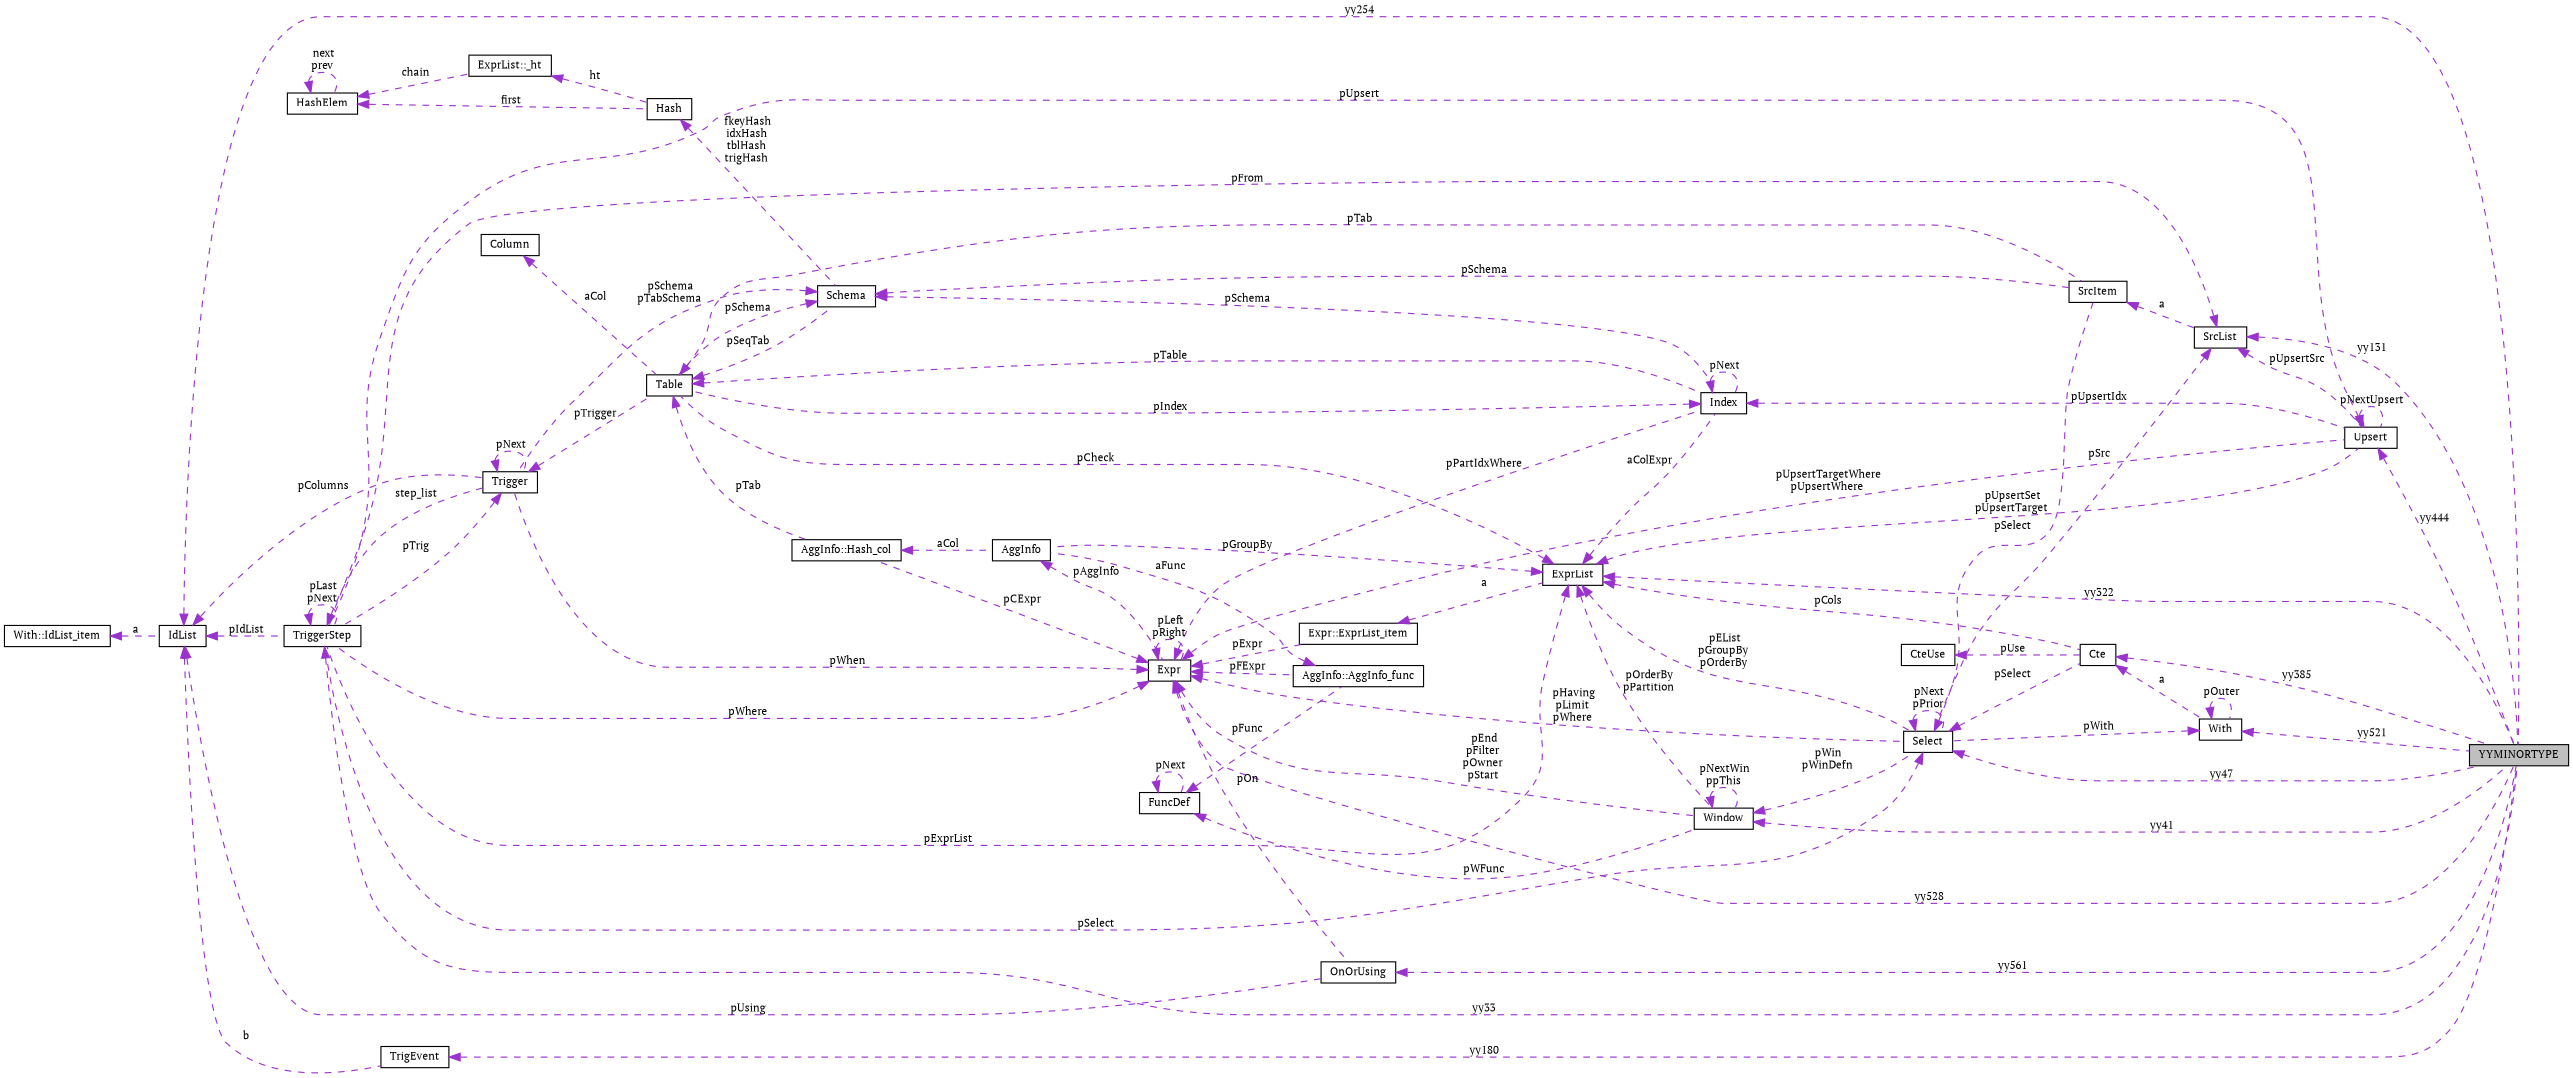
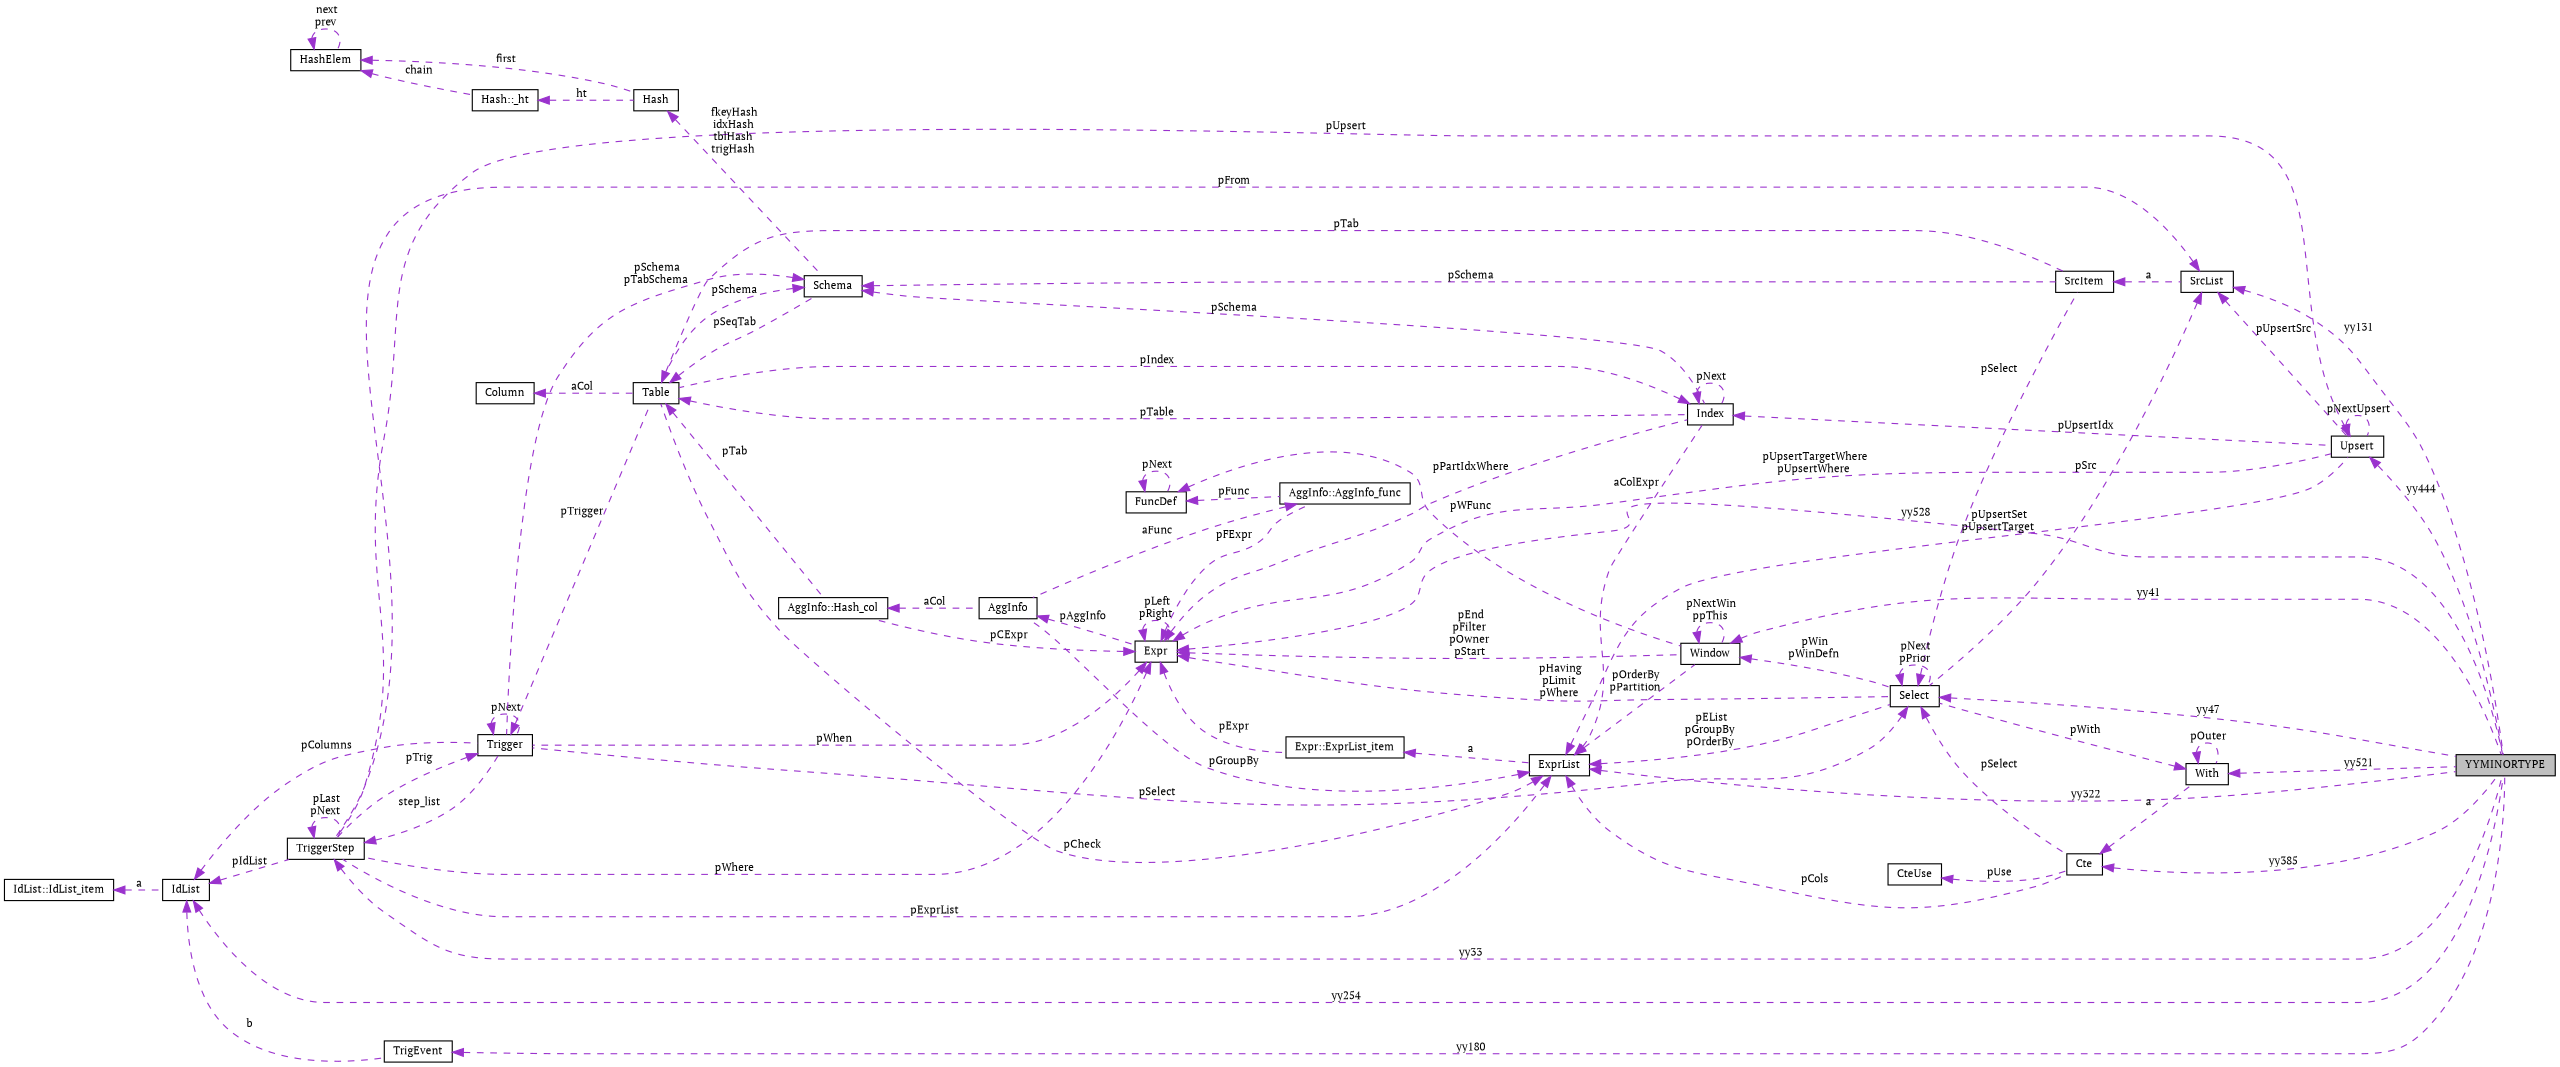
node "ExprList::_ht": label "ExprList::_ht" -> "Hash::_ht"
node "With::IdList_item": label "With::IdList_item" -> "IdList::IdList_item"
edge "TriggerStep" -> "Select": now "Trigger" -> "Select"
node "OnOrUsing": removed
